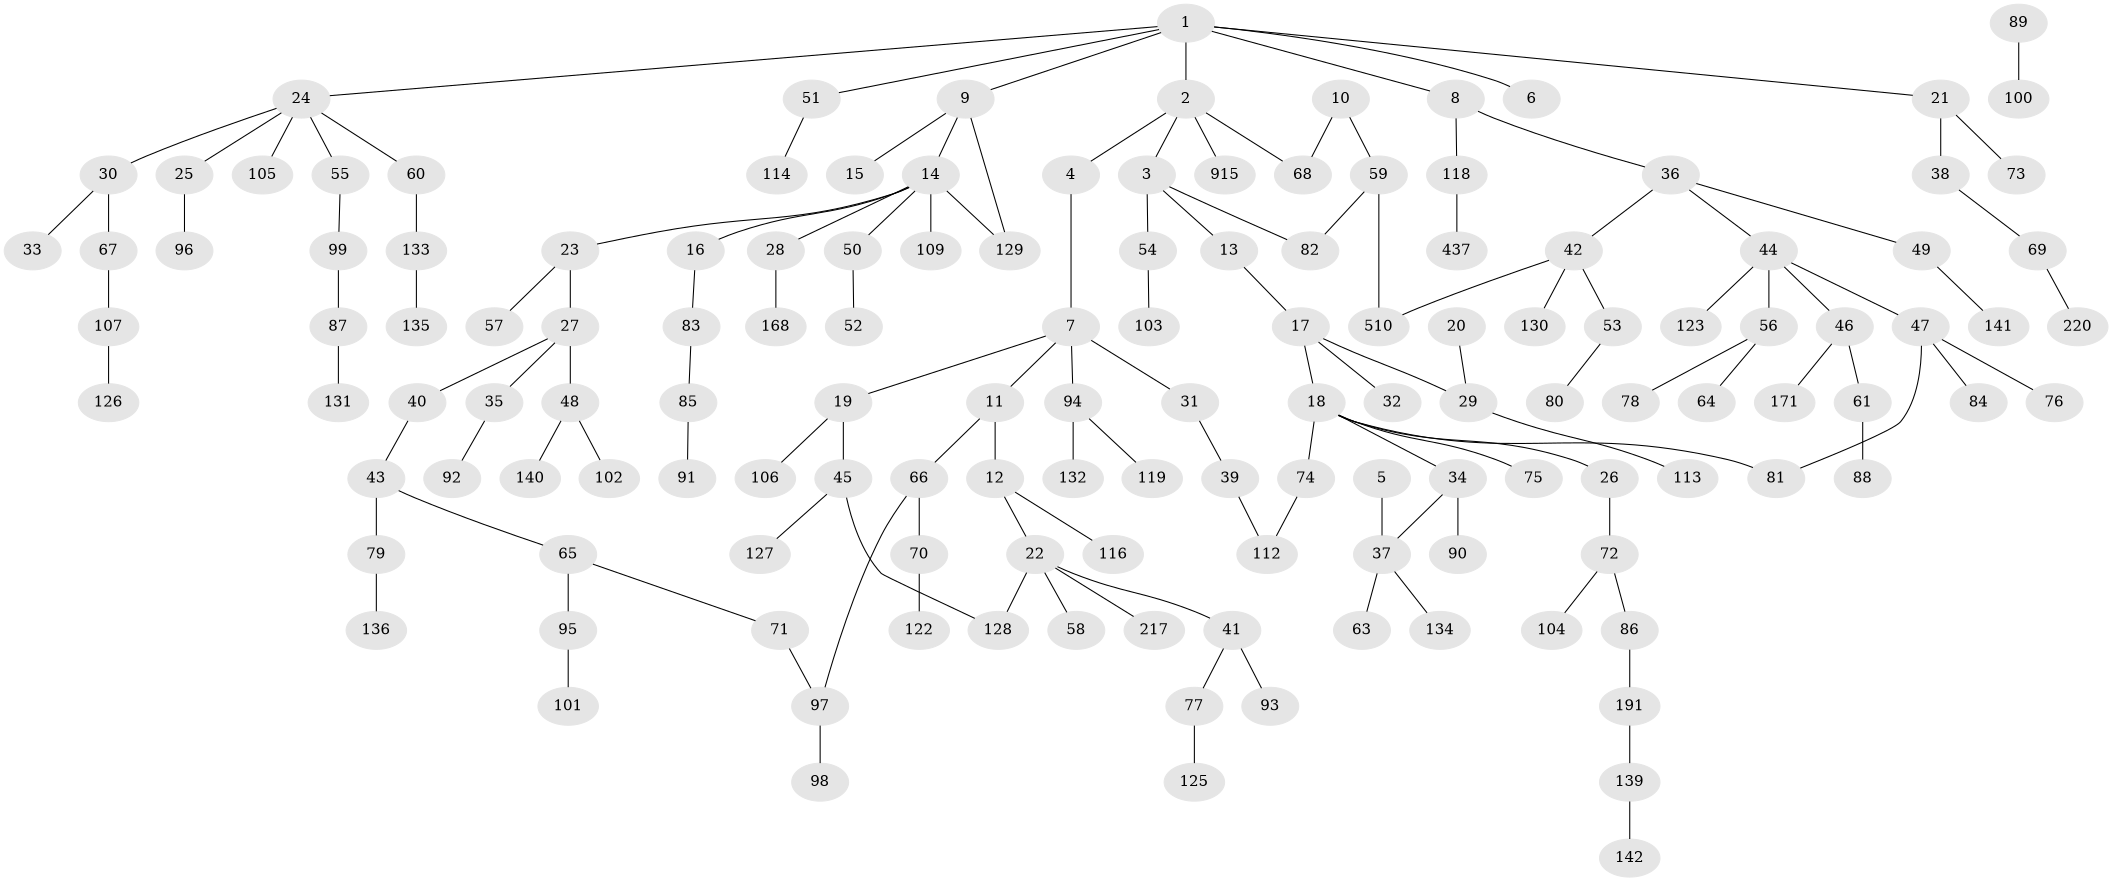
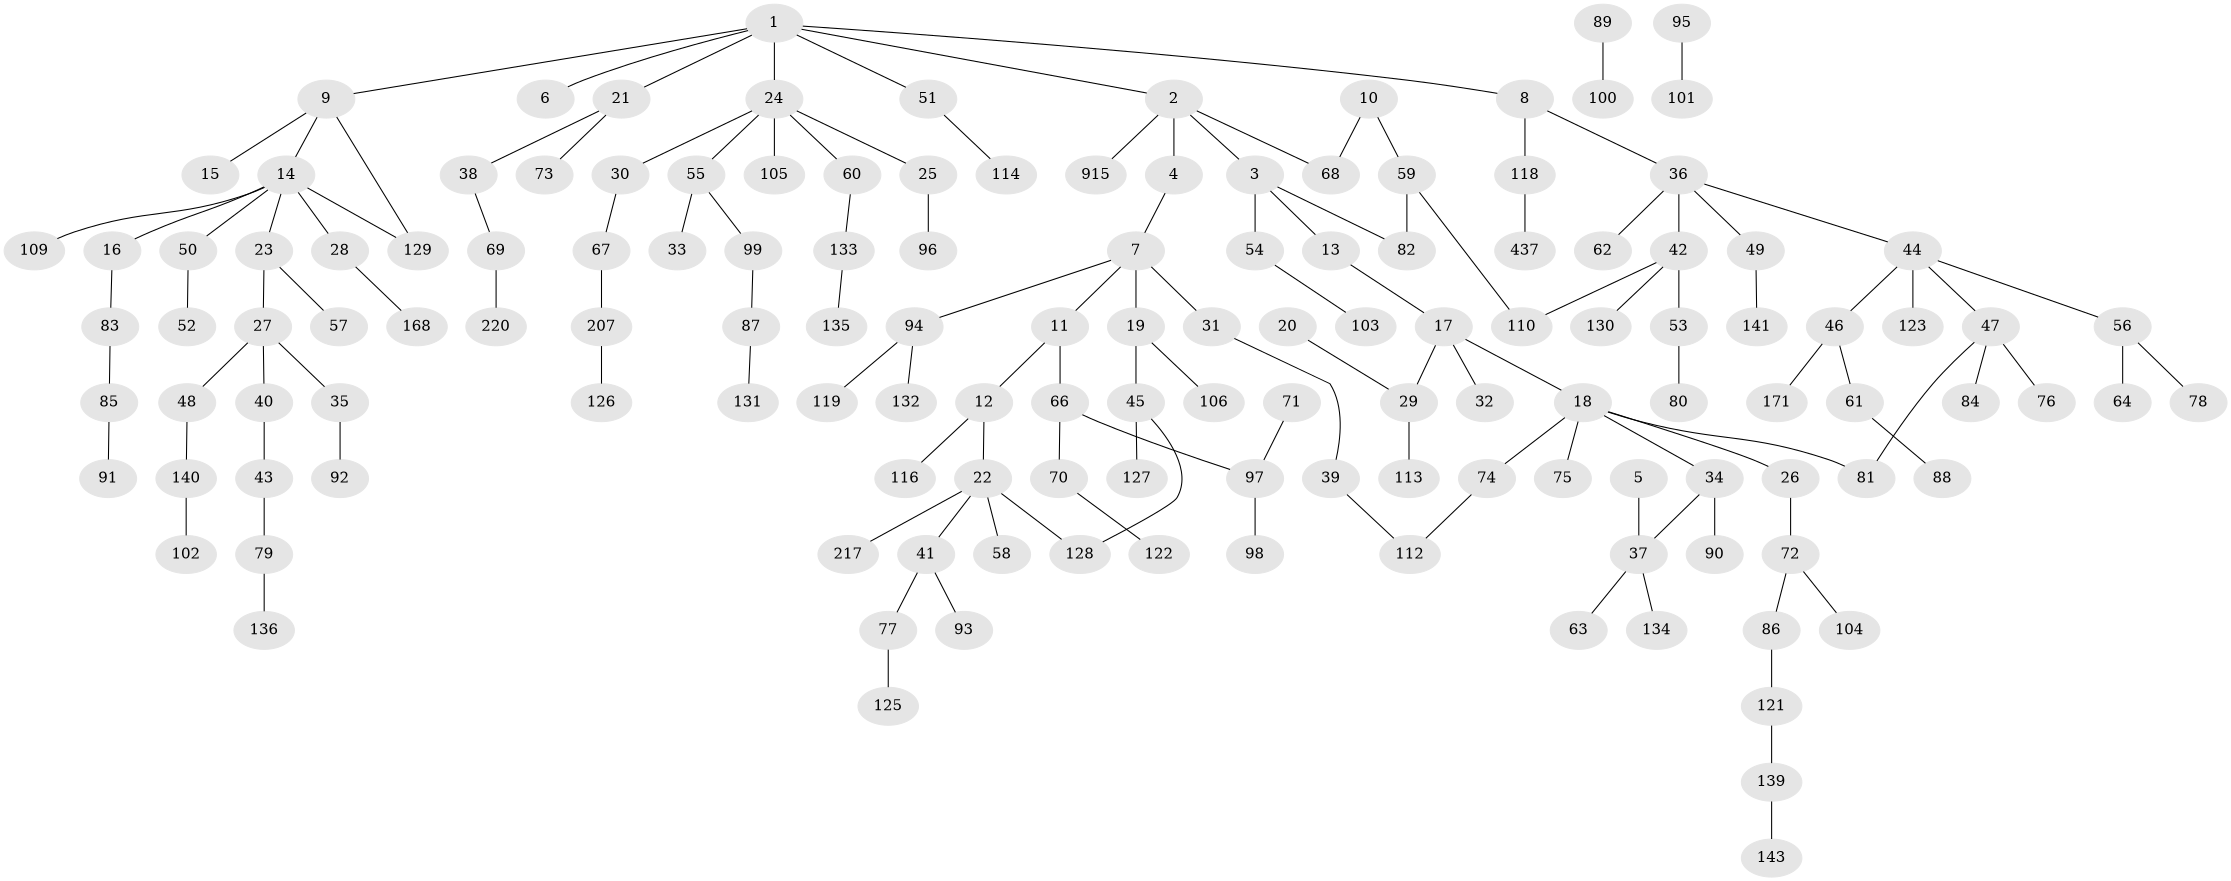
edge "30" -- "33": now "55" -- "33"
node "62": added
node "107": label "107" -> "207"
node "510": label "510" -> "110"
edge "48" -- "102": now "140" -- "102"
node "65": removed
node "191": label "191" -> "121"
node "142": label "142" -> "143"
